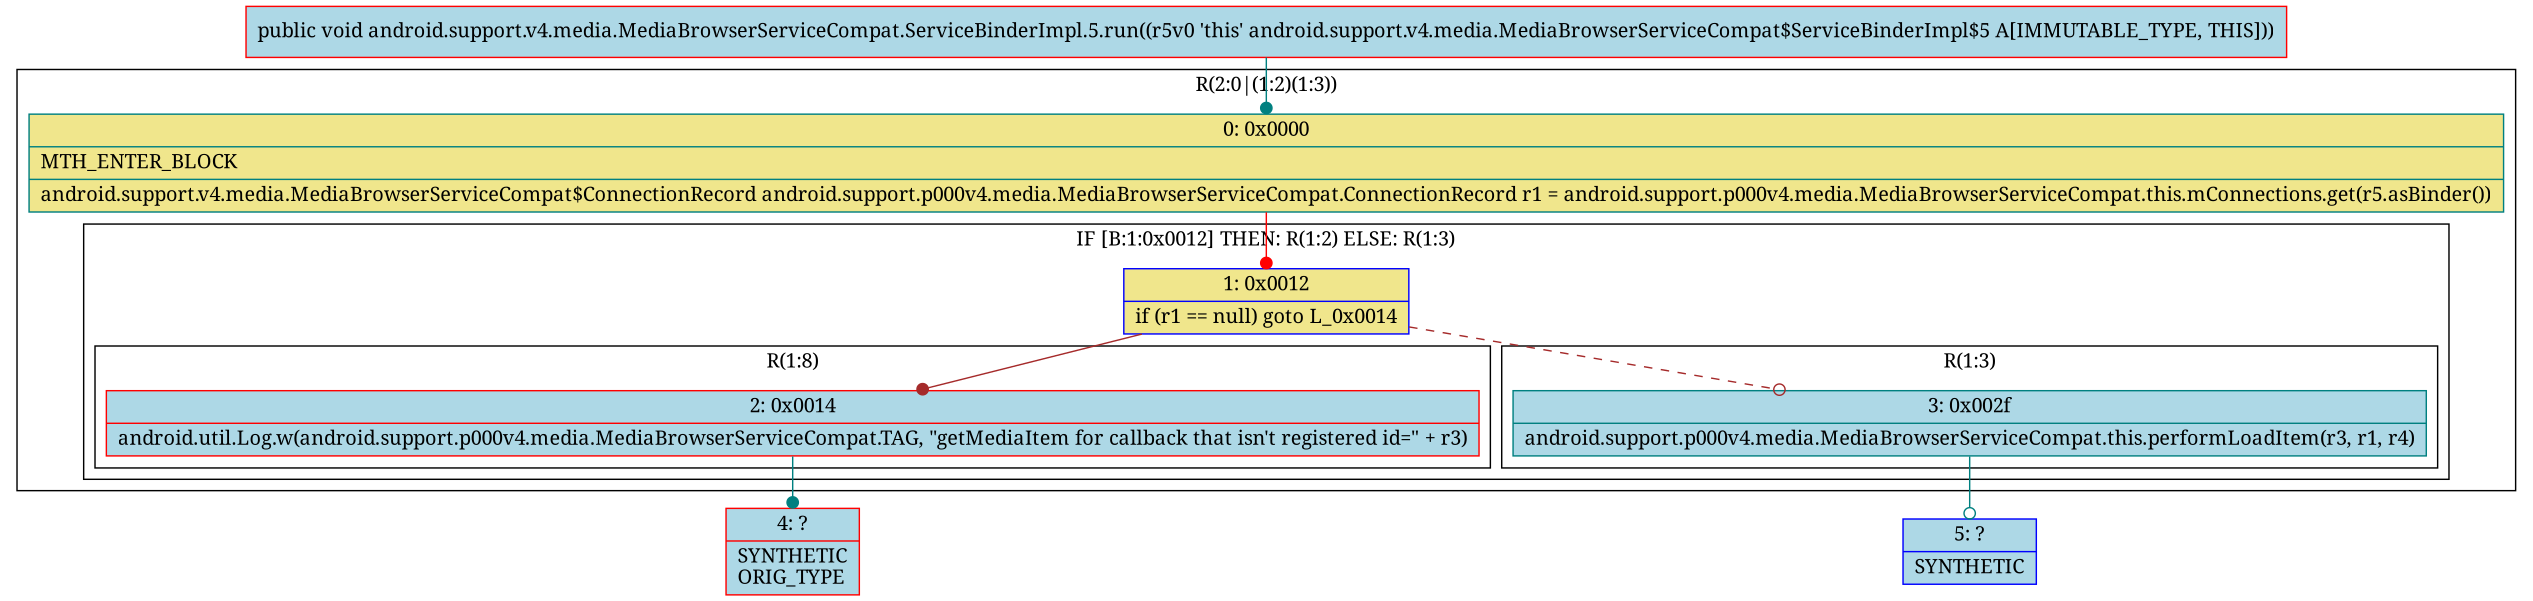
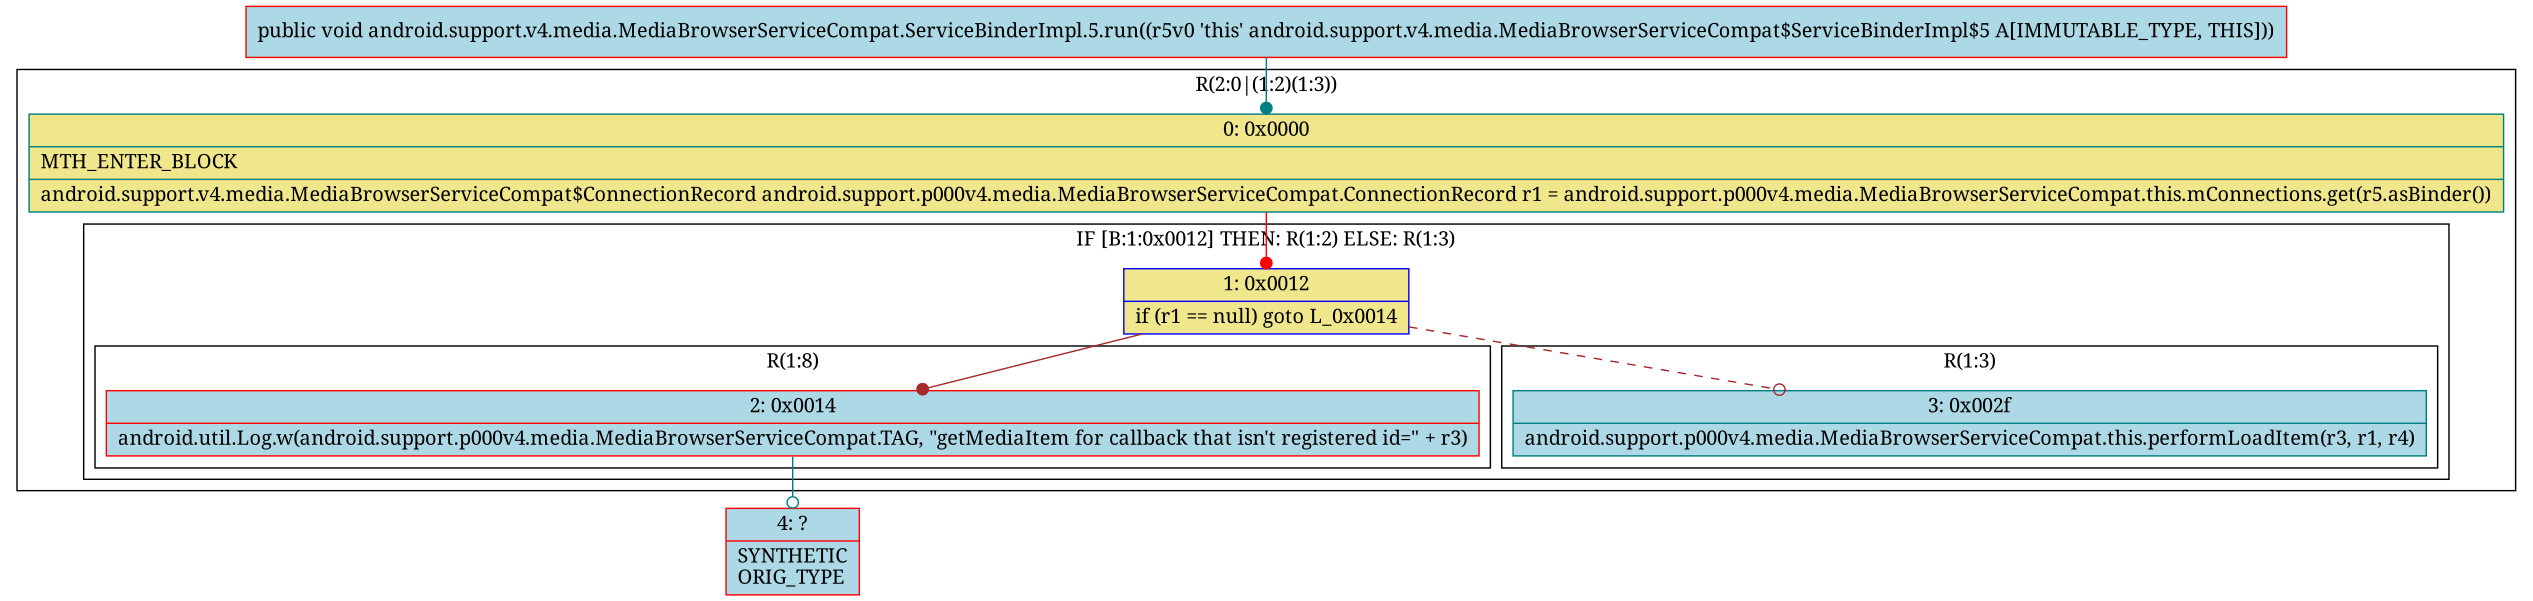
edge "2: 0x0014" -> "4: ?": arrowhead dot -> odot
node "5: ?": removed
